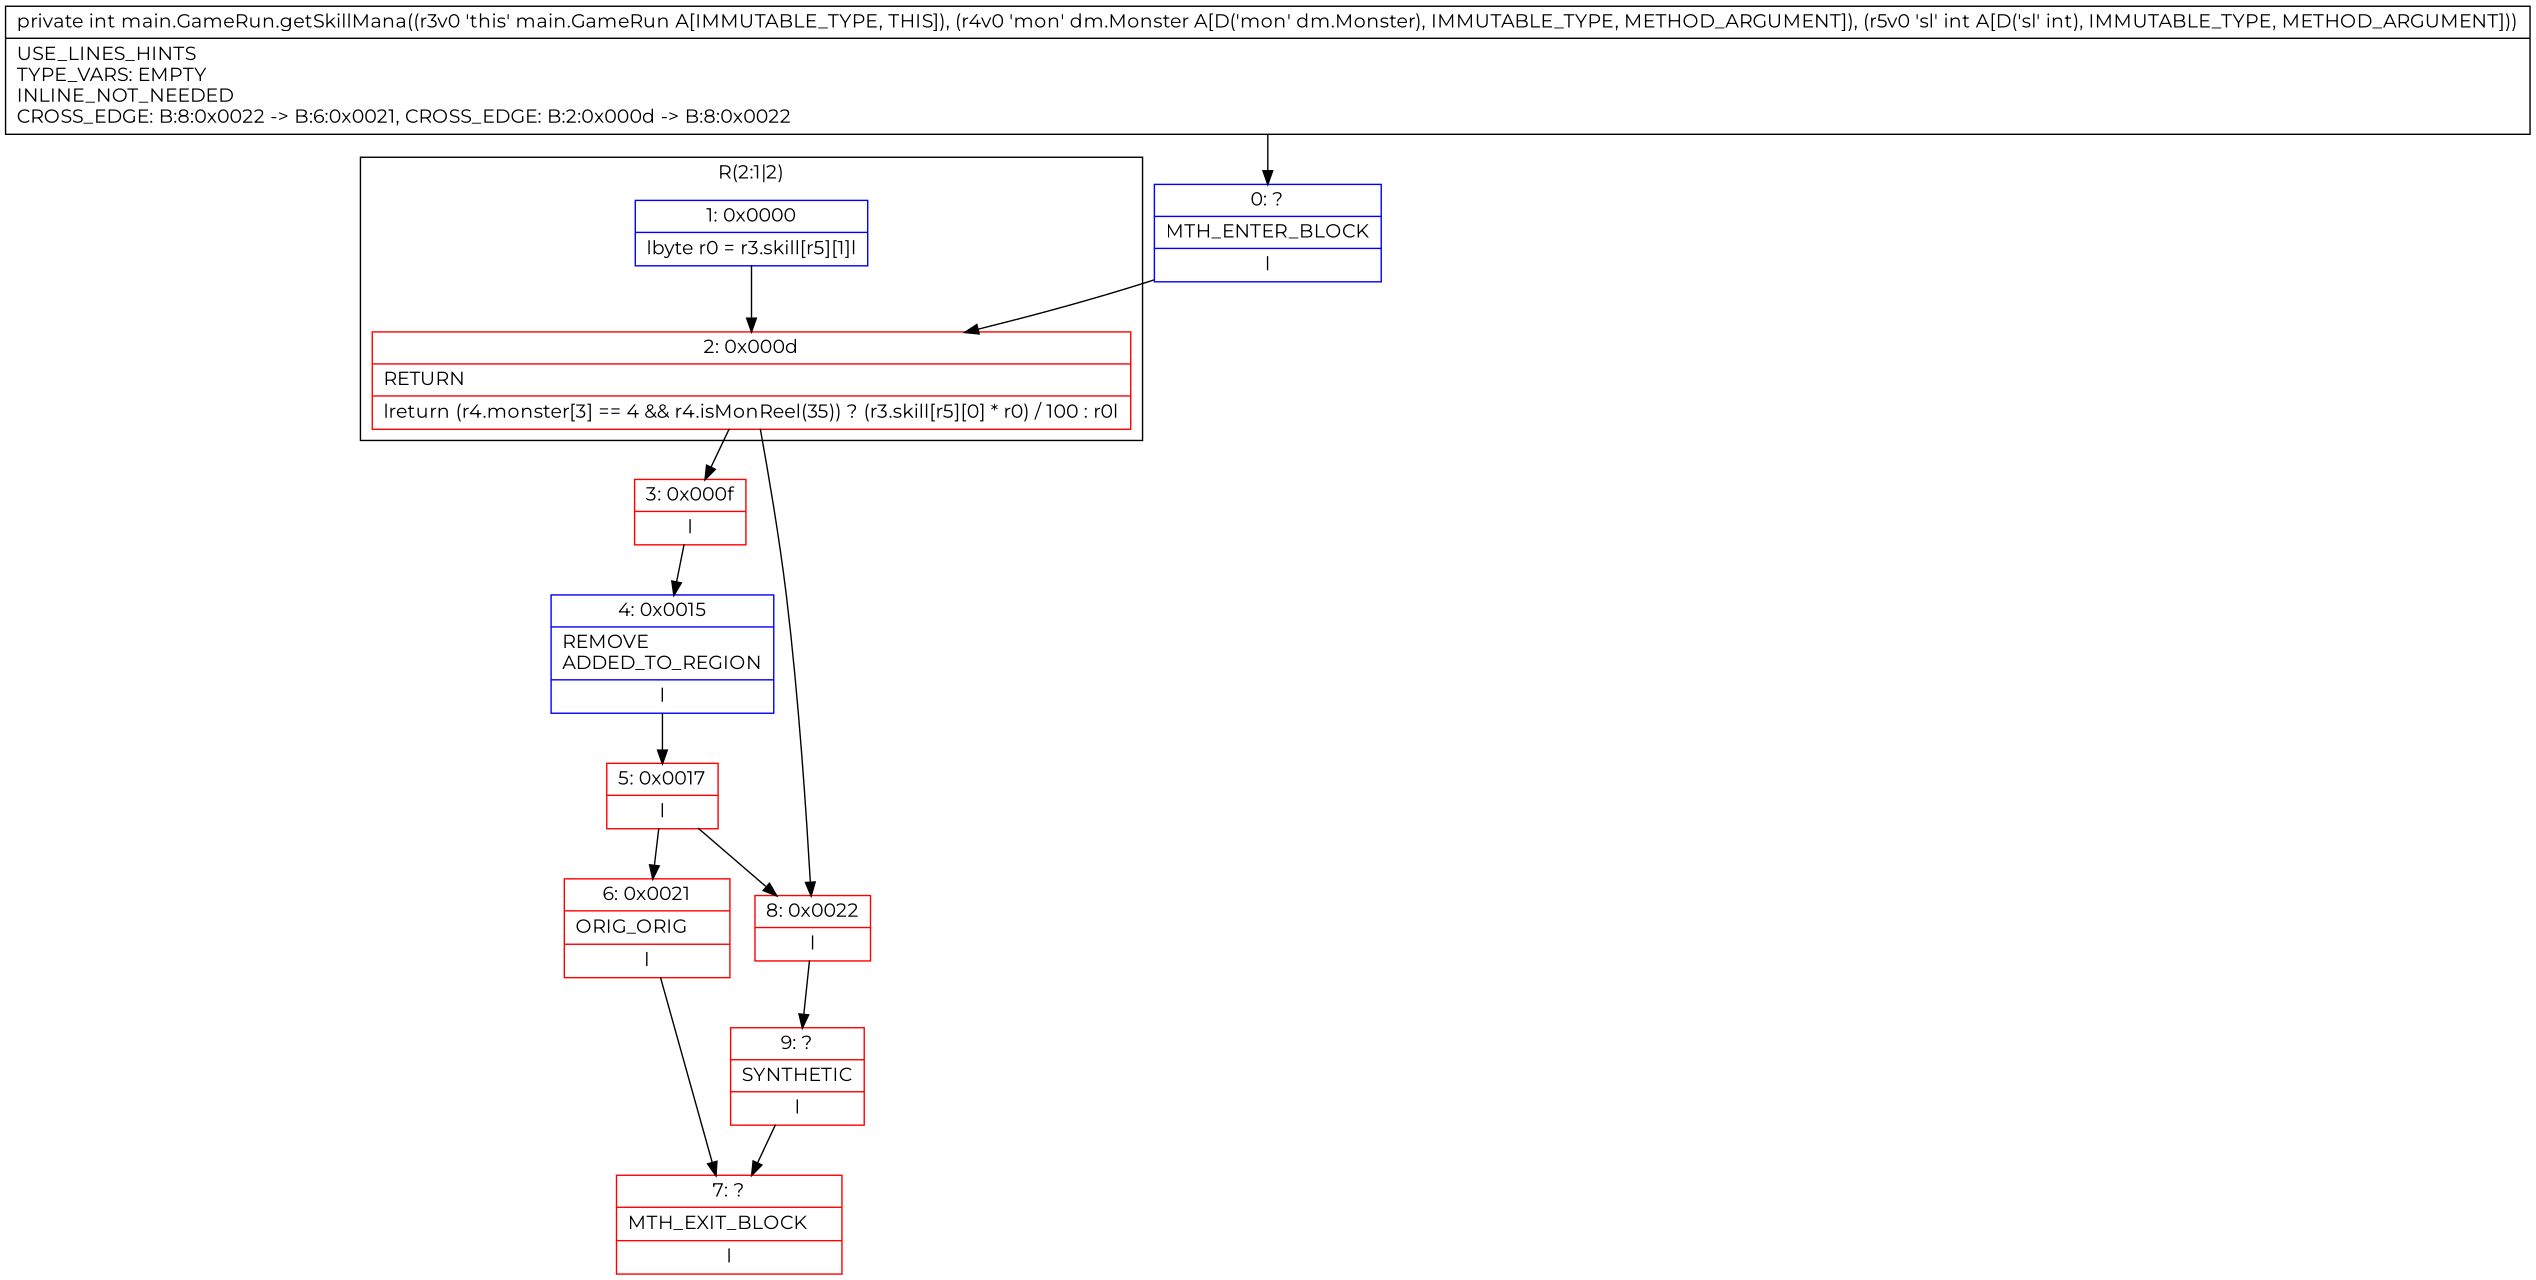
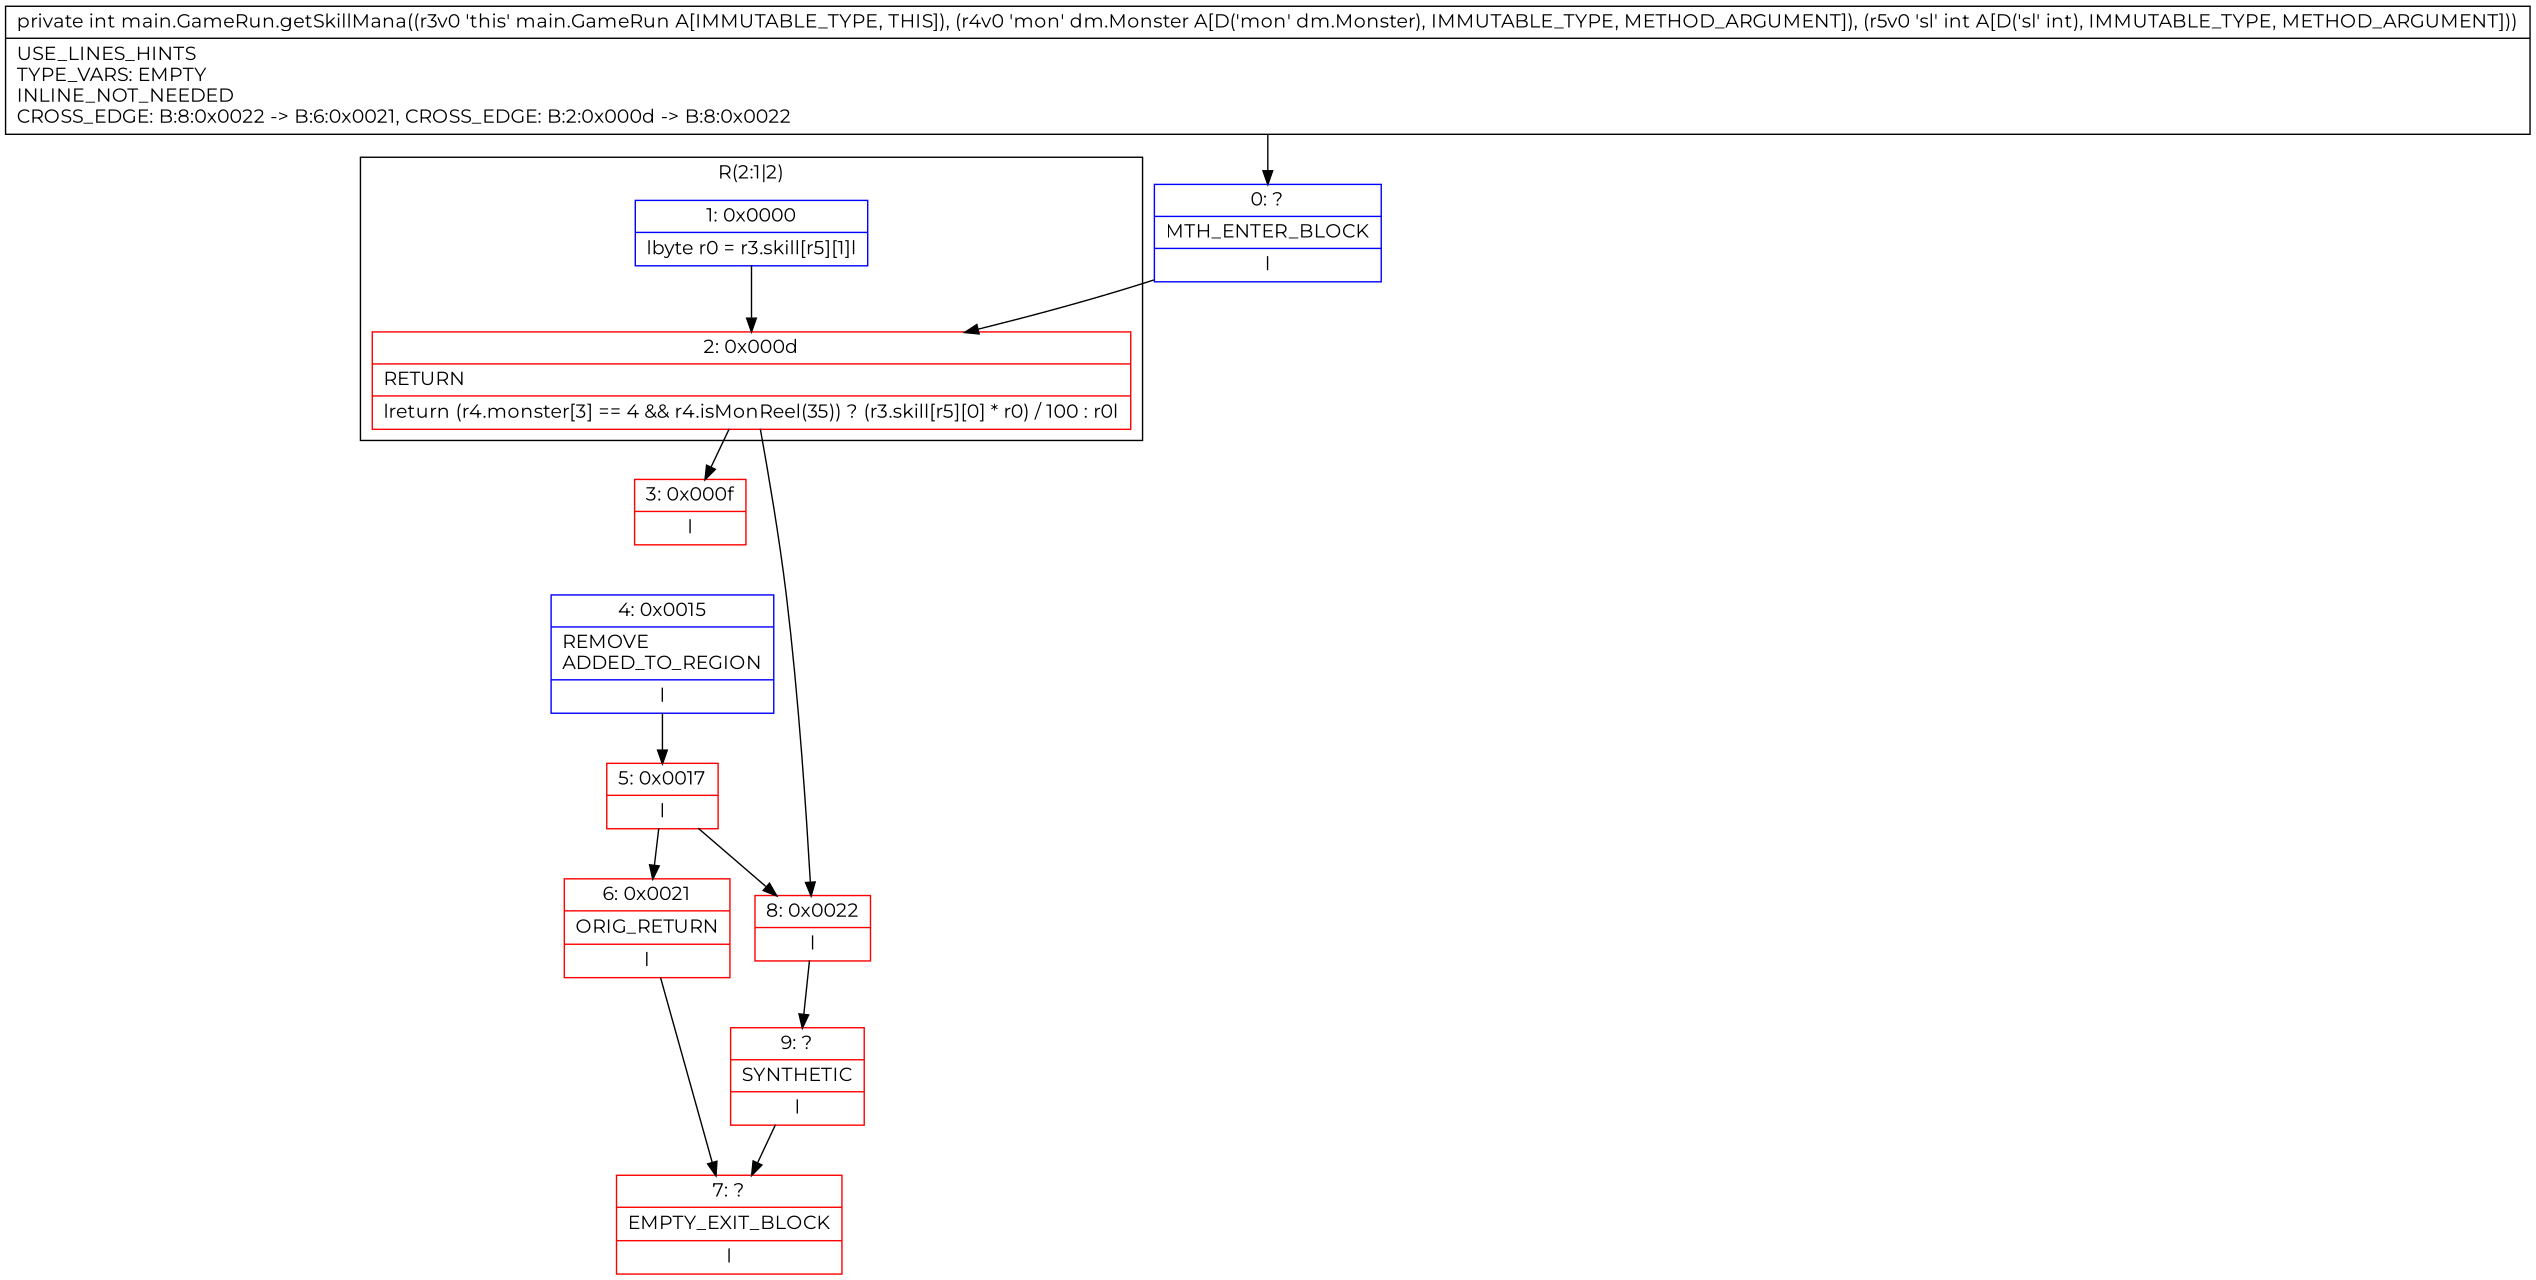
edge "3: 0x000f" -> "4: 0x0015": removed
node "6: 0x0021": text "ORIG_ORIG" -> "ORIG_RETURN"
node "7: ?": text "MTH_EXIT_BLOCK" -> "EMPTY_EXIT_BLOCK"
